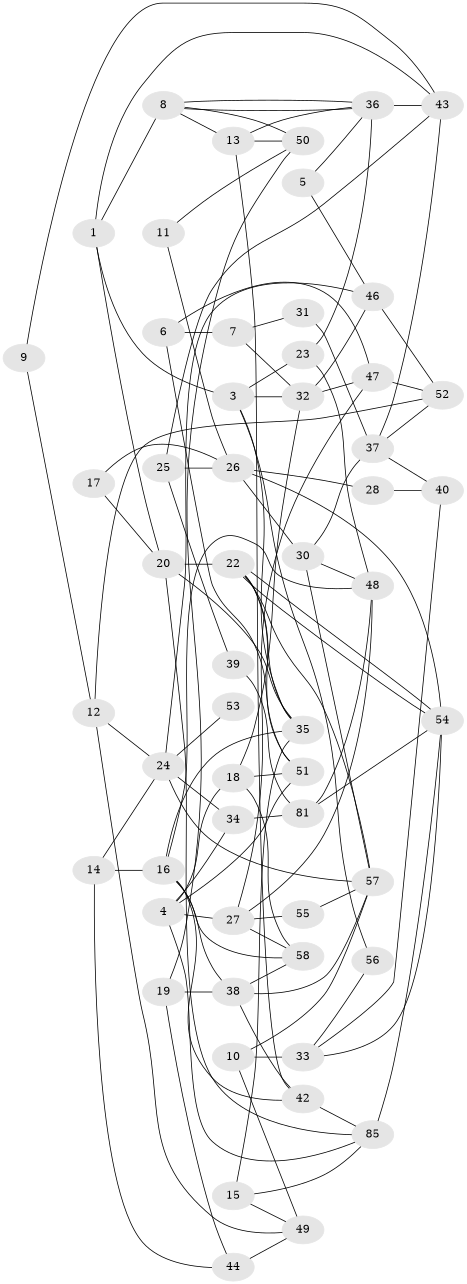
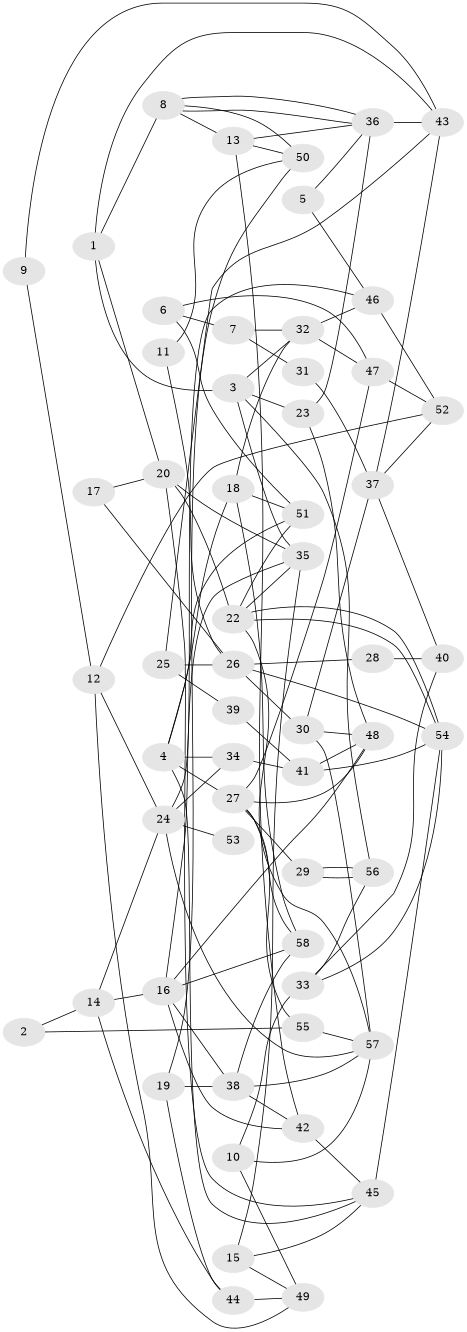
node "81": label "81" -> "41"
node "29": added
node "2": added
node "85": label "85" -> "45"
